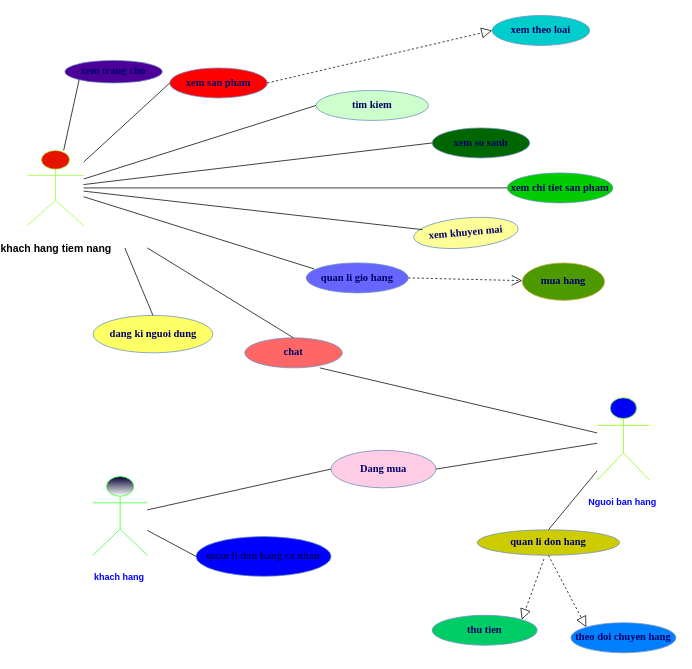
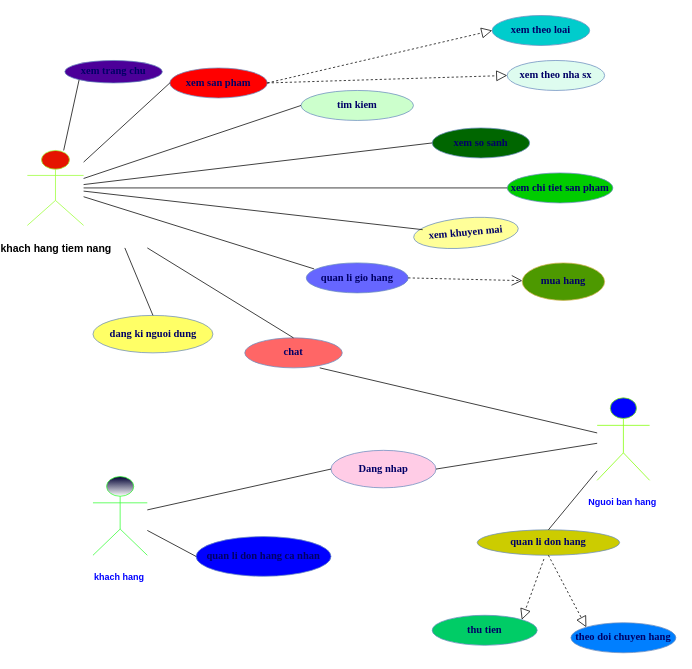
node "xem theo nha sx": added
edge "xem san pham" -> "xem theo nha sx": added
node "tim kiem": moved (372, 105) -> (357, 105)
node "Dang mua": label "Dang mua" -> "Dang nhap"
